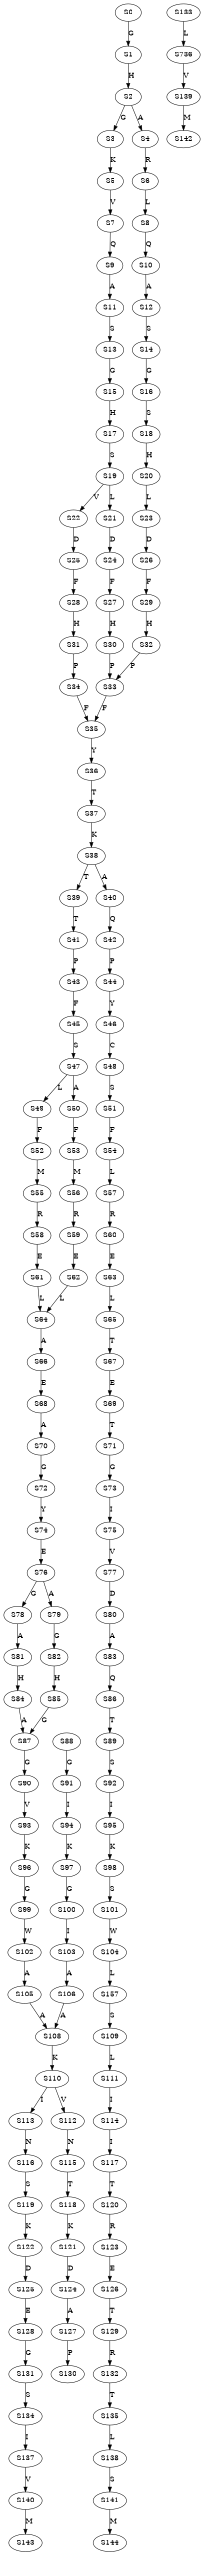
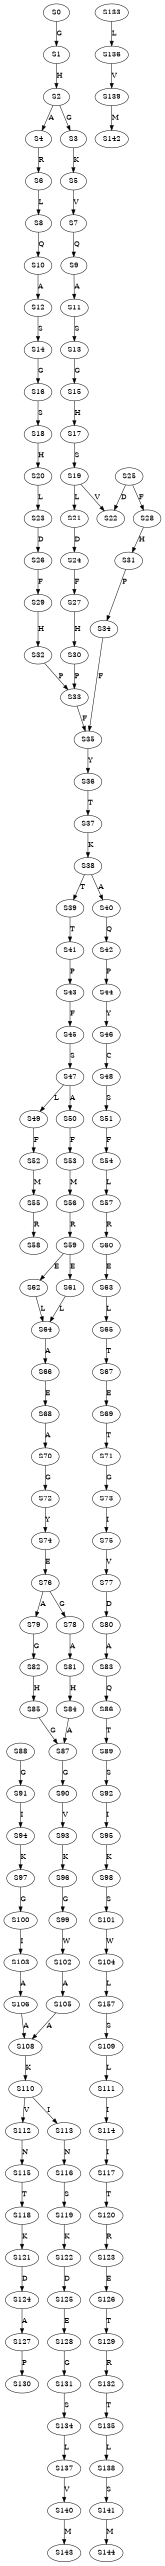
node "S736": label "S736" -> "S136"
edge "S22" -> "S25": reversed
edge "S58" -> "S61": now "S59" -> "S61"
edge "S134" -> "S137": label "I" -> "L"
